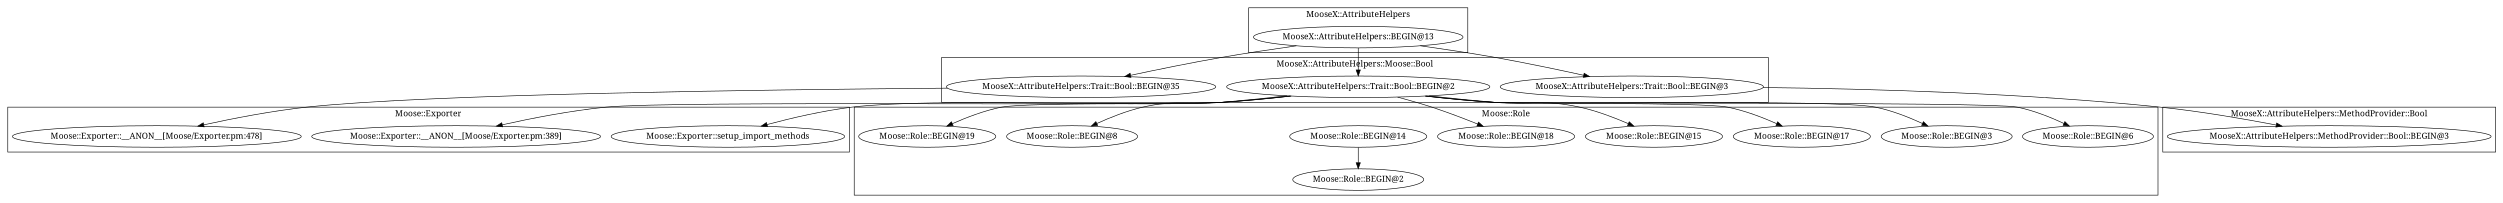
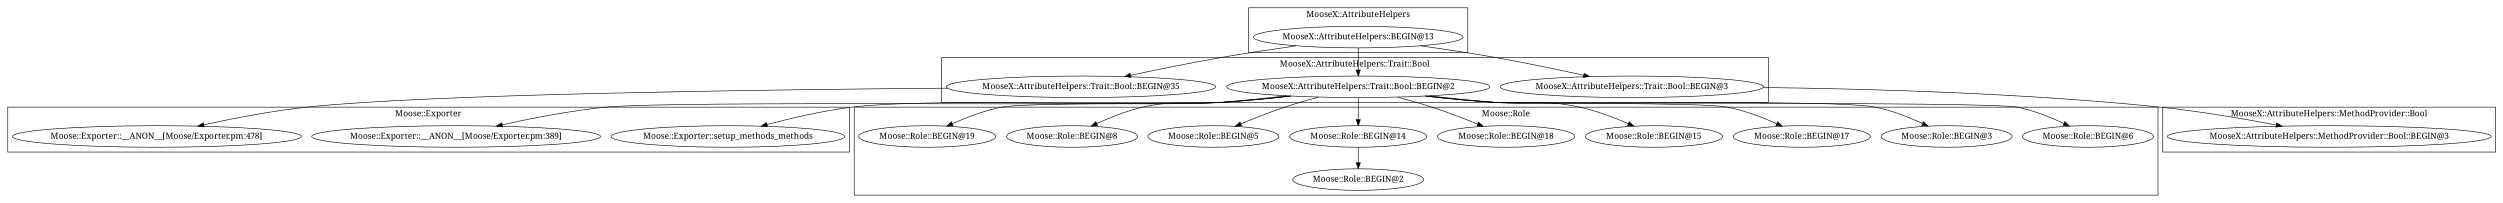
cluster "MooseX::AttributeHelpers::Moose::Bool": label "MooseX::AttributeHelpers::Moose::Bool" -> "MooseX::AttributeHelpers::Trait::Bool"
edge "MooseX::AttributeHelpers::Trait::Bool::BEGIN@2" -> "Moose::Role::BEGIN@14": added
node "Moose::Exporter::setup_import_methods": label "Moose::Exporter::setup_import_methods" -> "Moose::Exporter::setup_methods_methods"
node "Moose::Role::BEGIN@5": added
